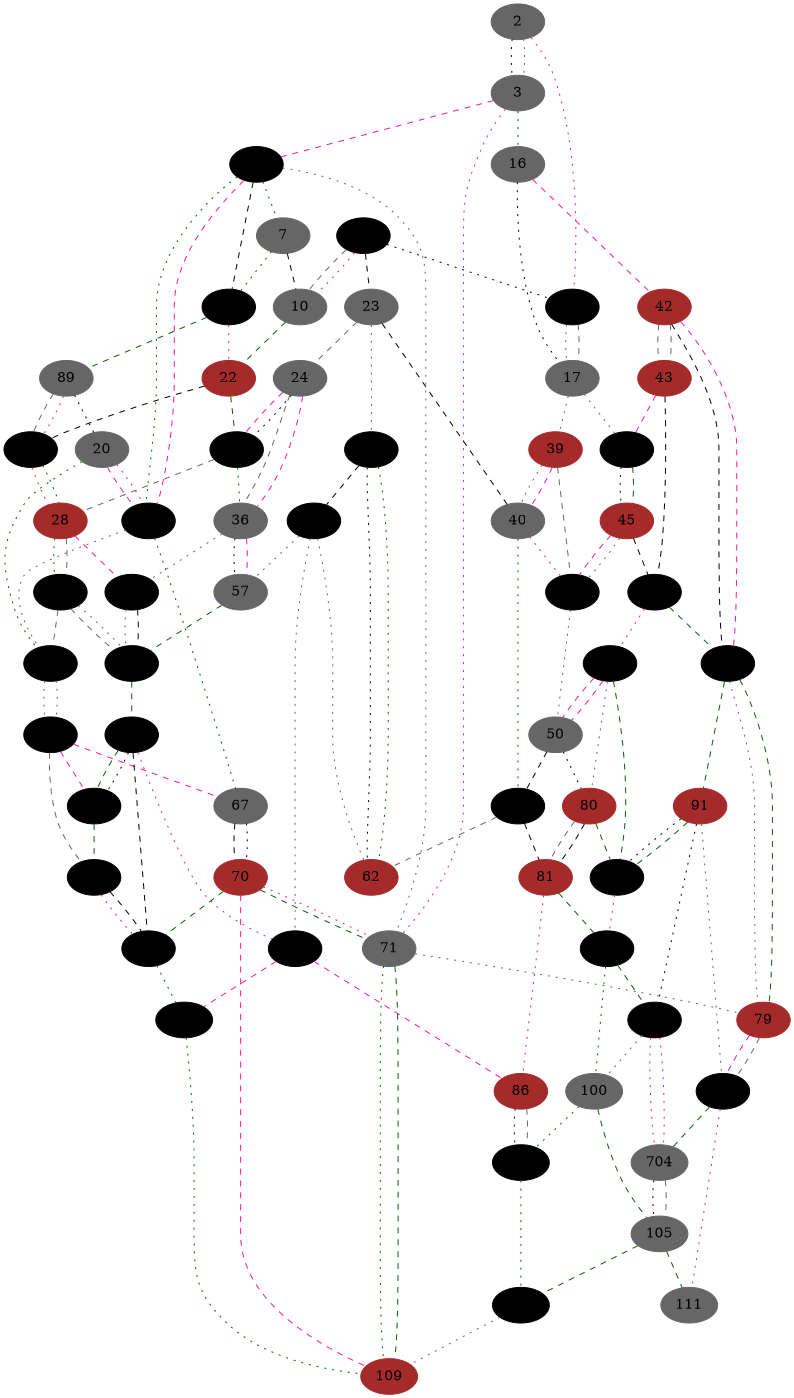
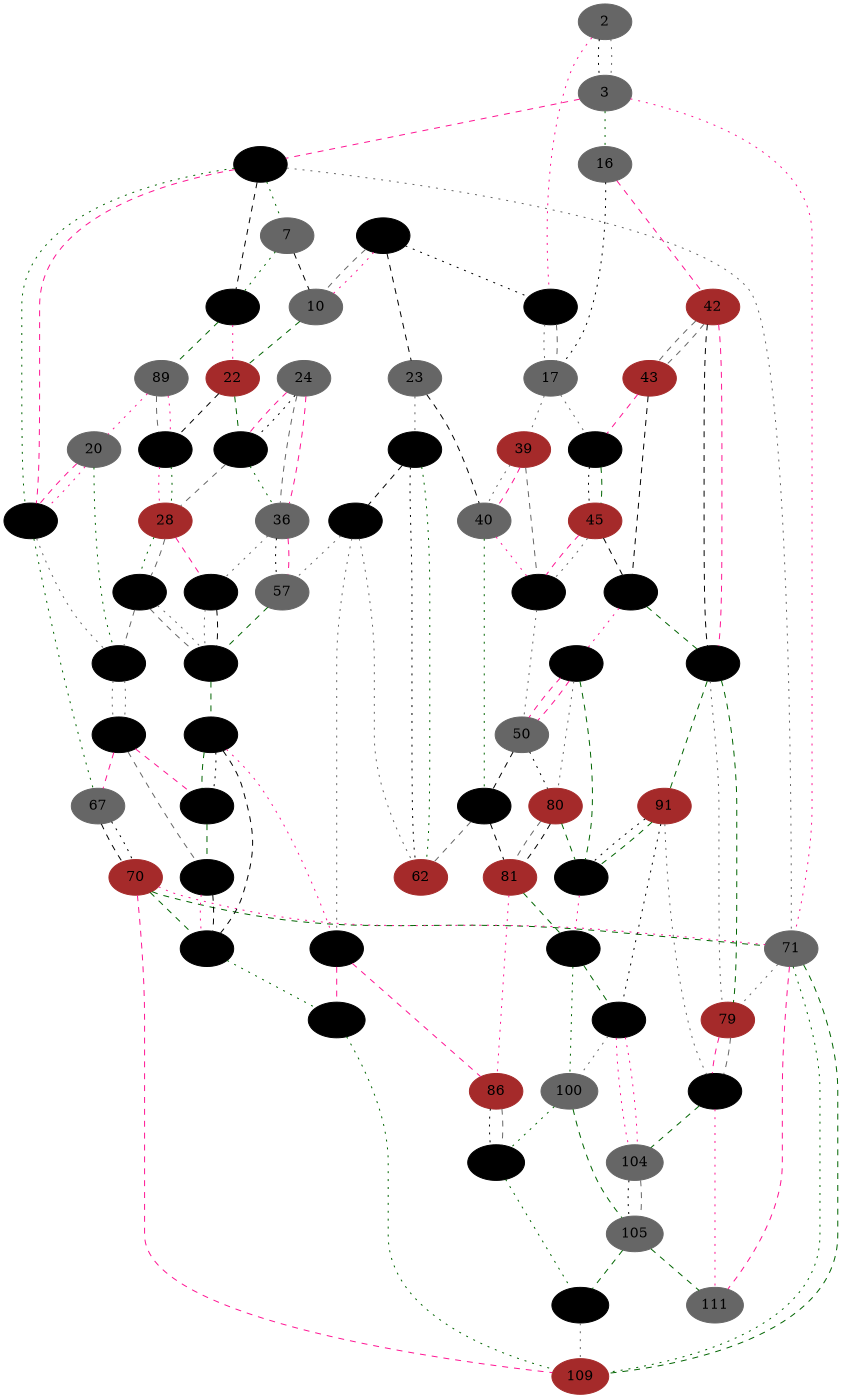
edge "23" -- "24": removed
edge "89" -- "20": color black -> deeppink
edge "71" -- "111": added
node "704": label "704" -> "104"
